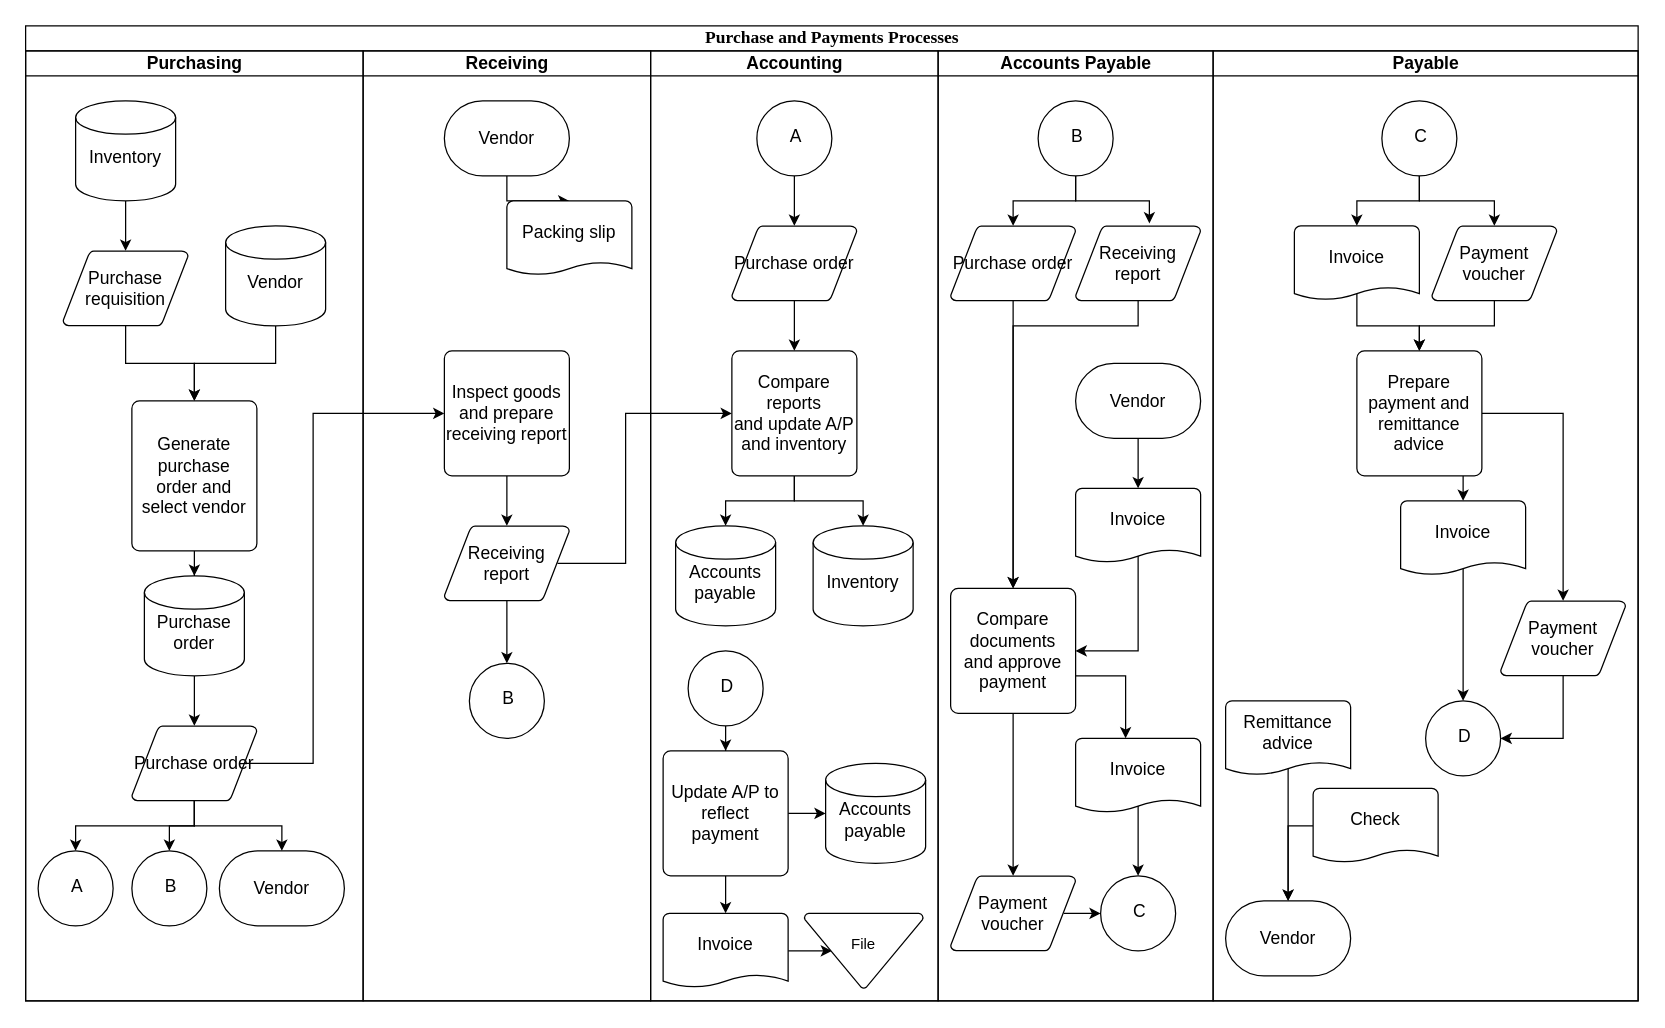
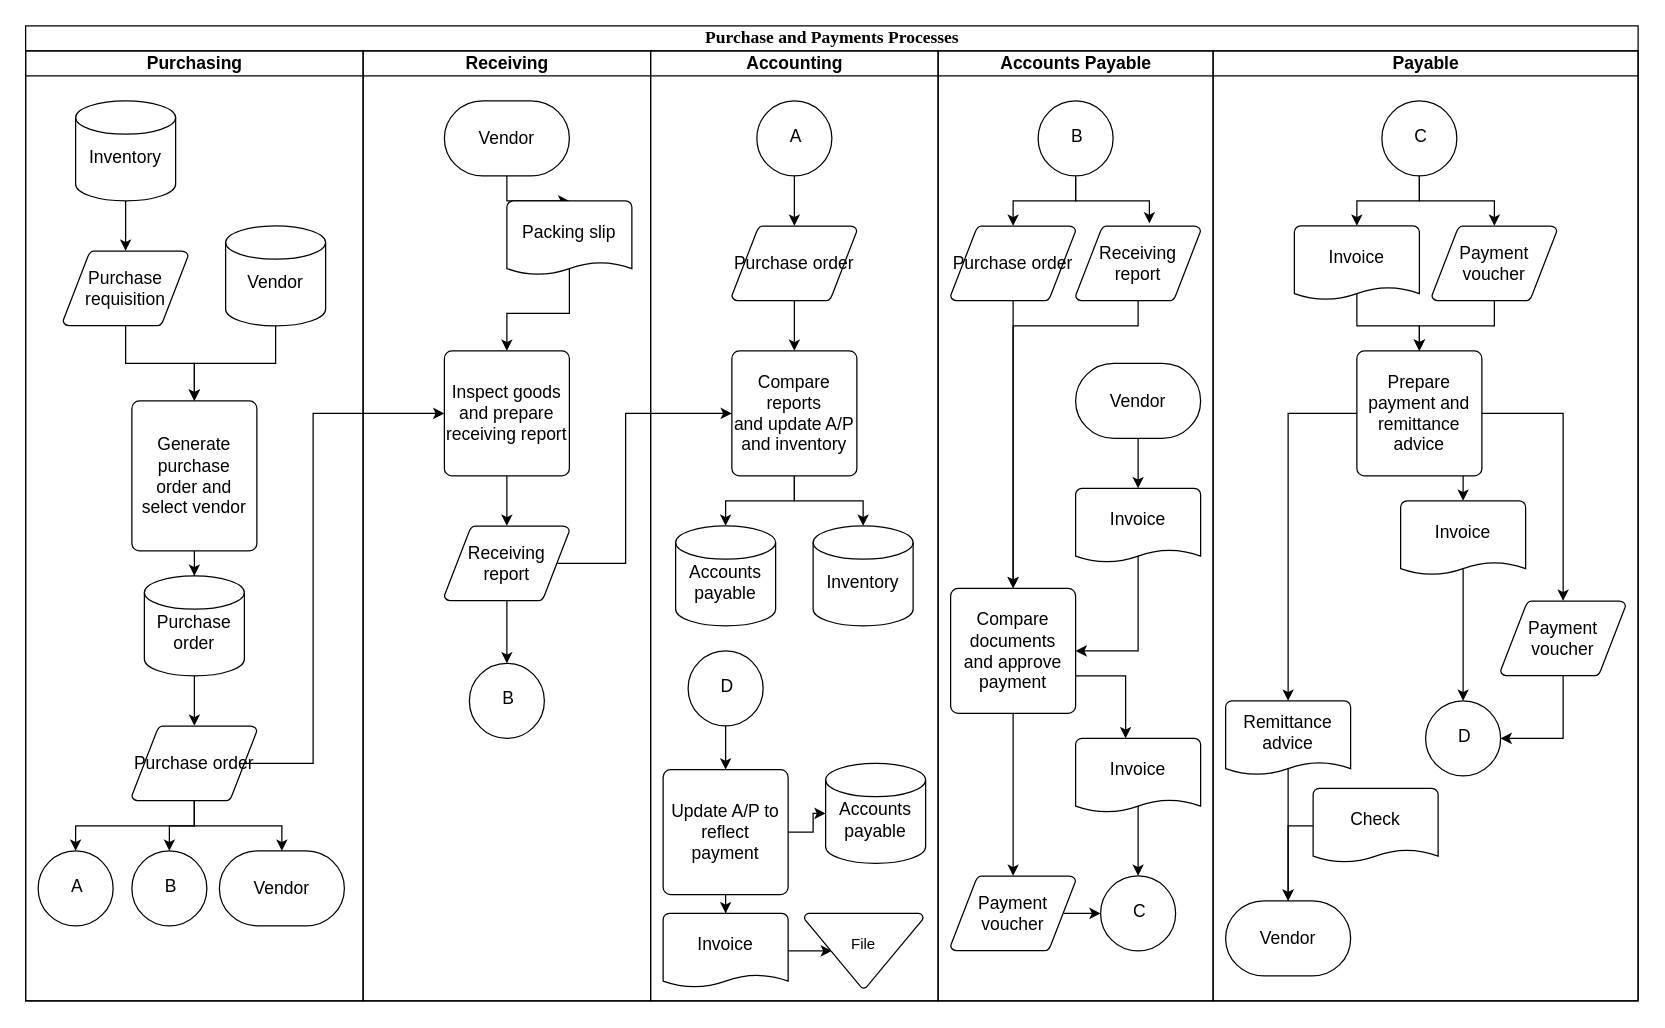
edge "Packing slip" -> "Inspect goods and prepare receiving report": added
edge "Prepare payment and remittance advice" -> "Remittance advice": added
node "Update A/P to reflect payment": moved (726, 813) -> (726, 832)
